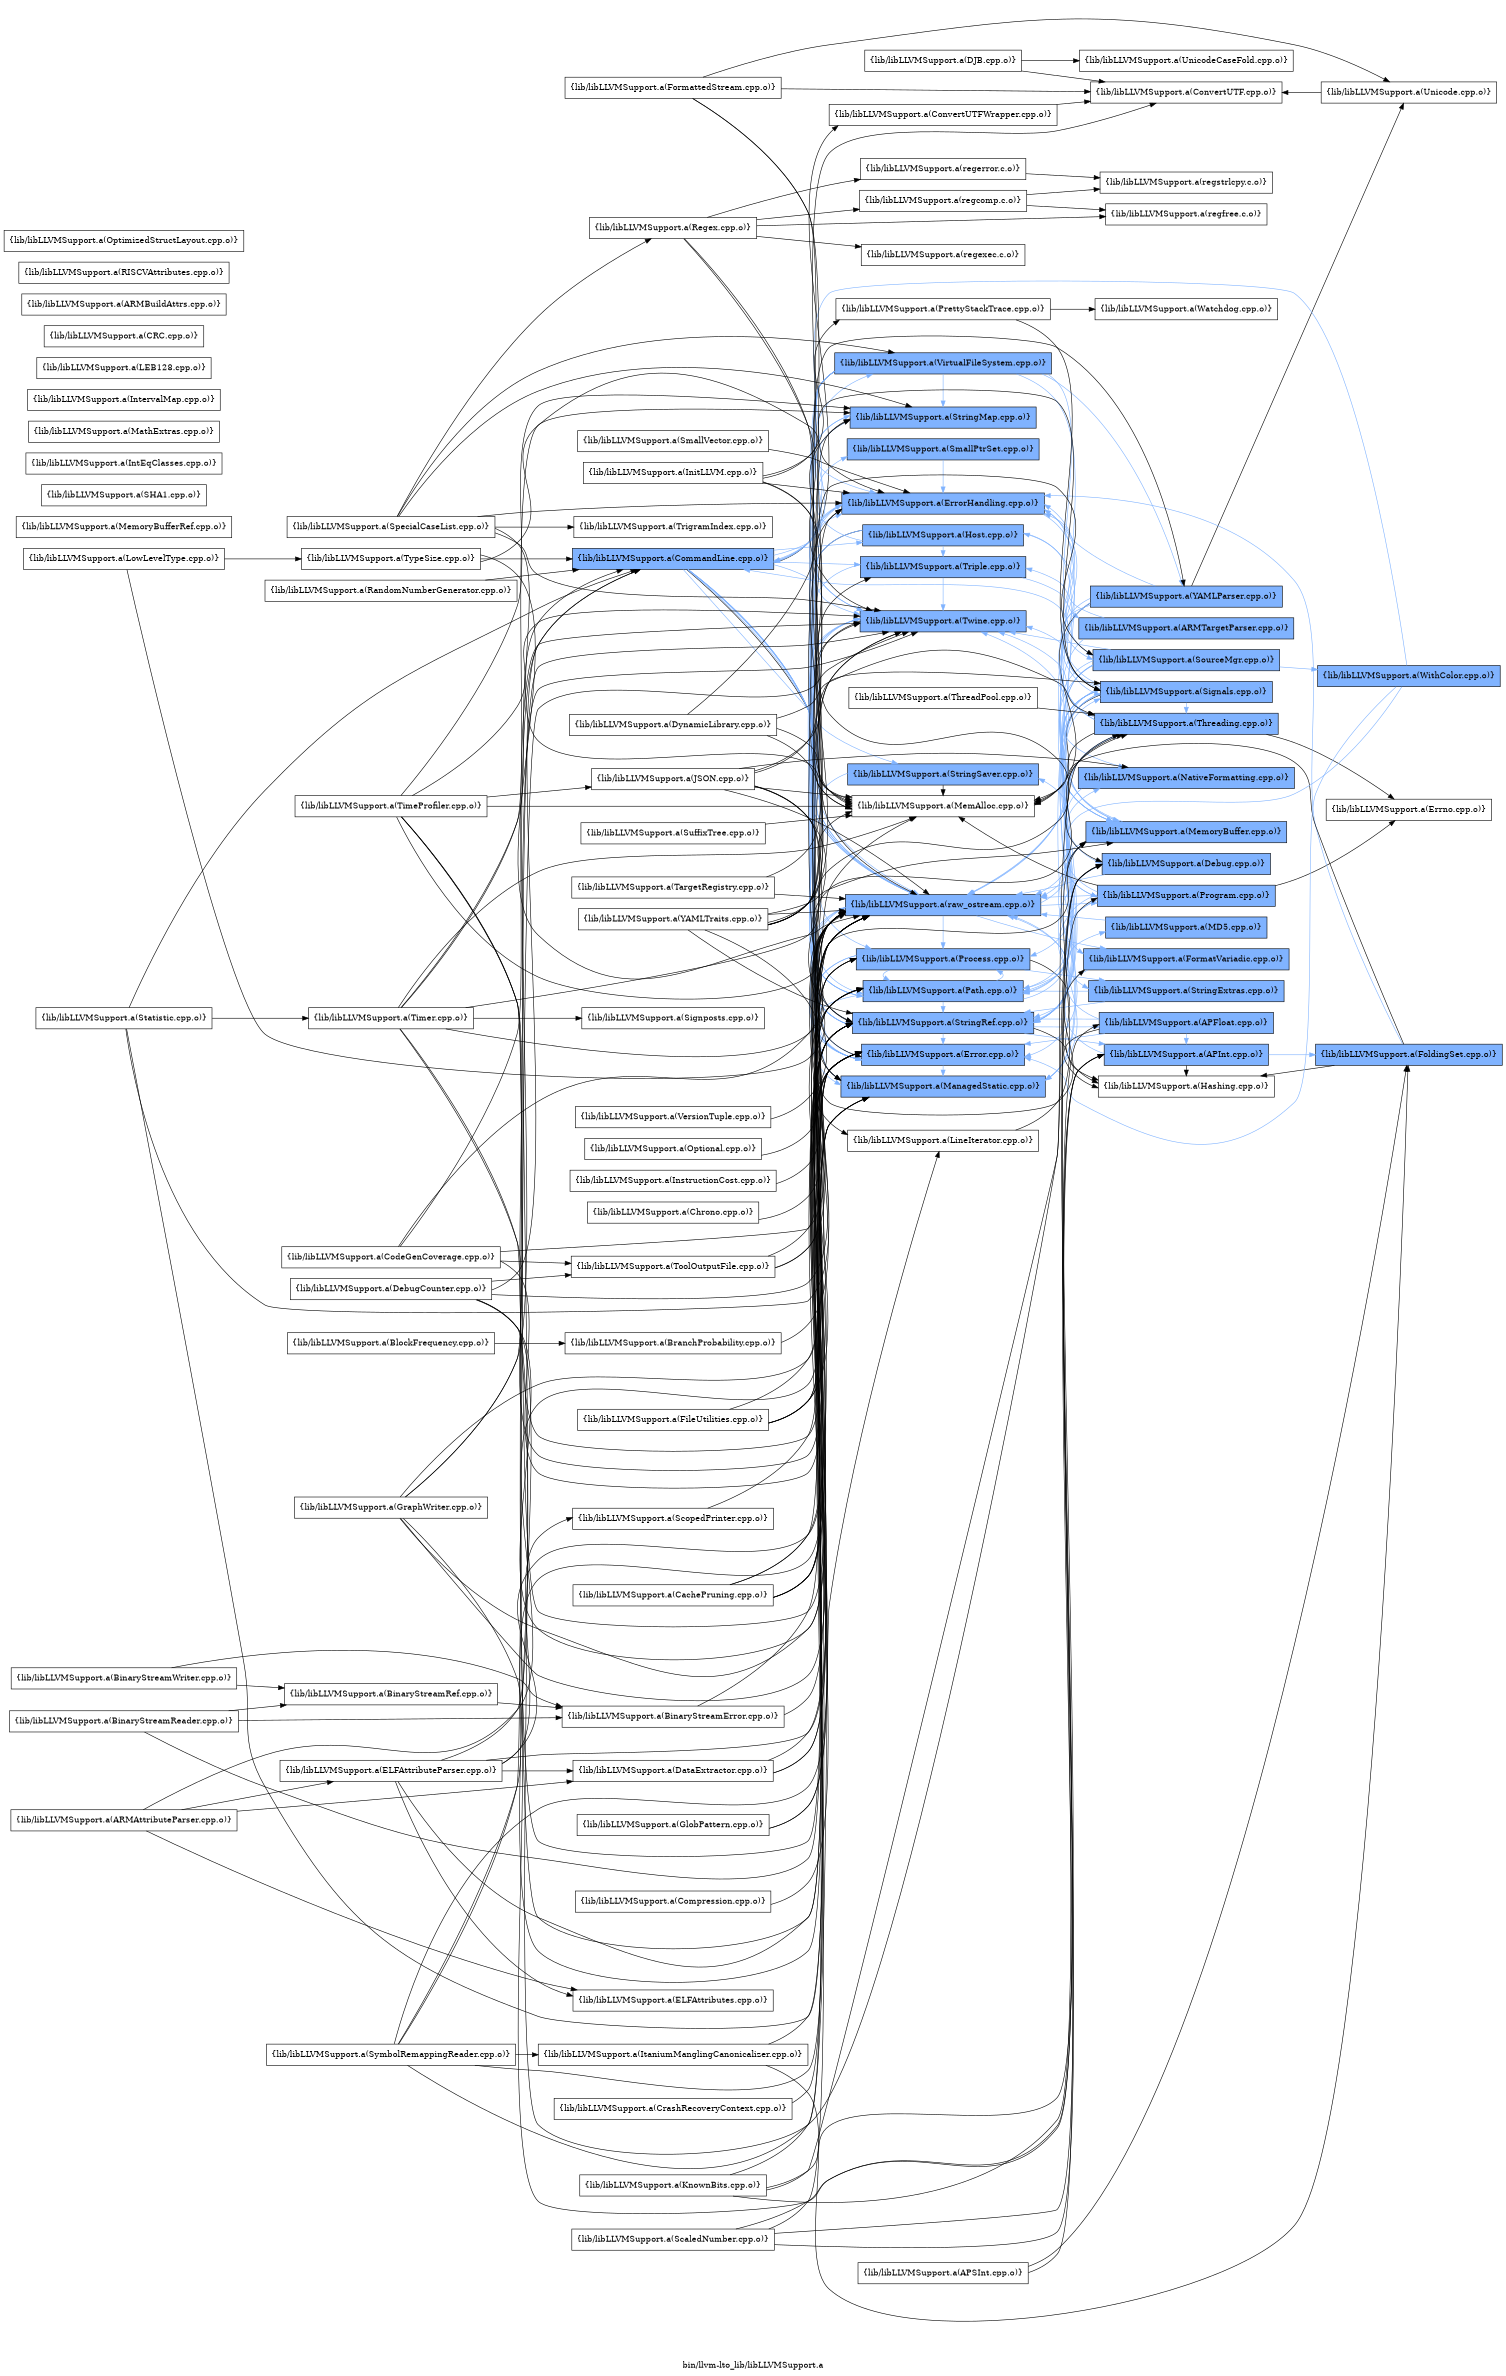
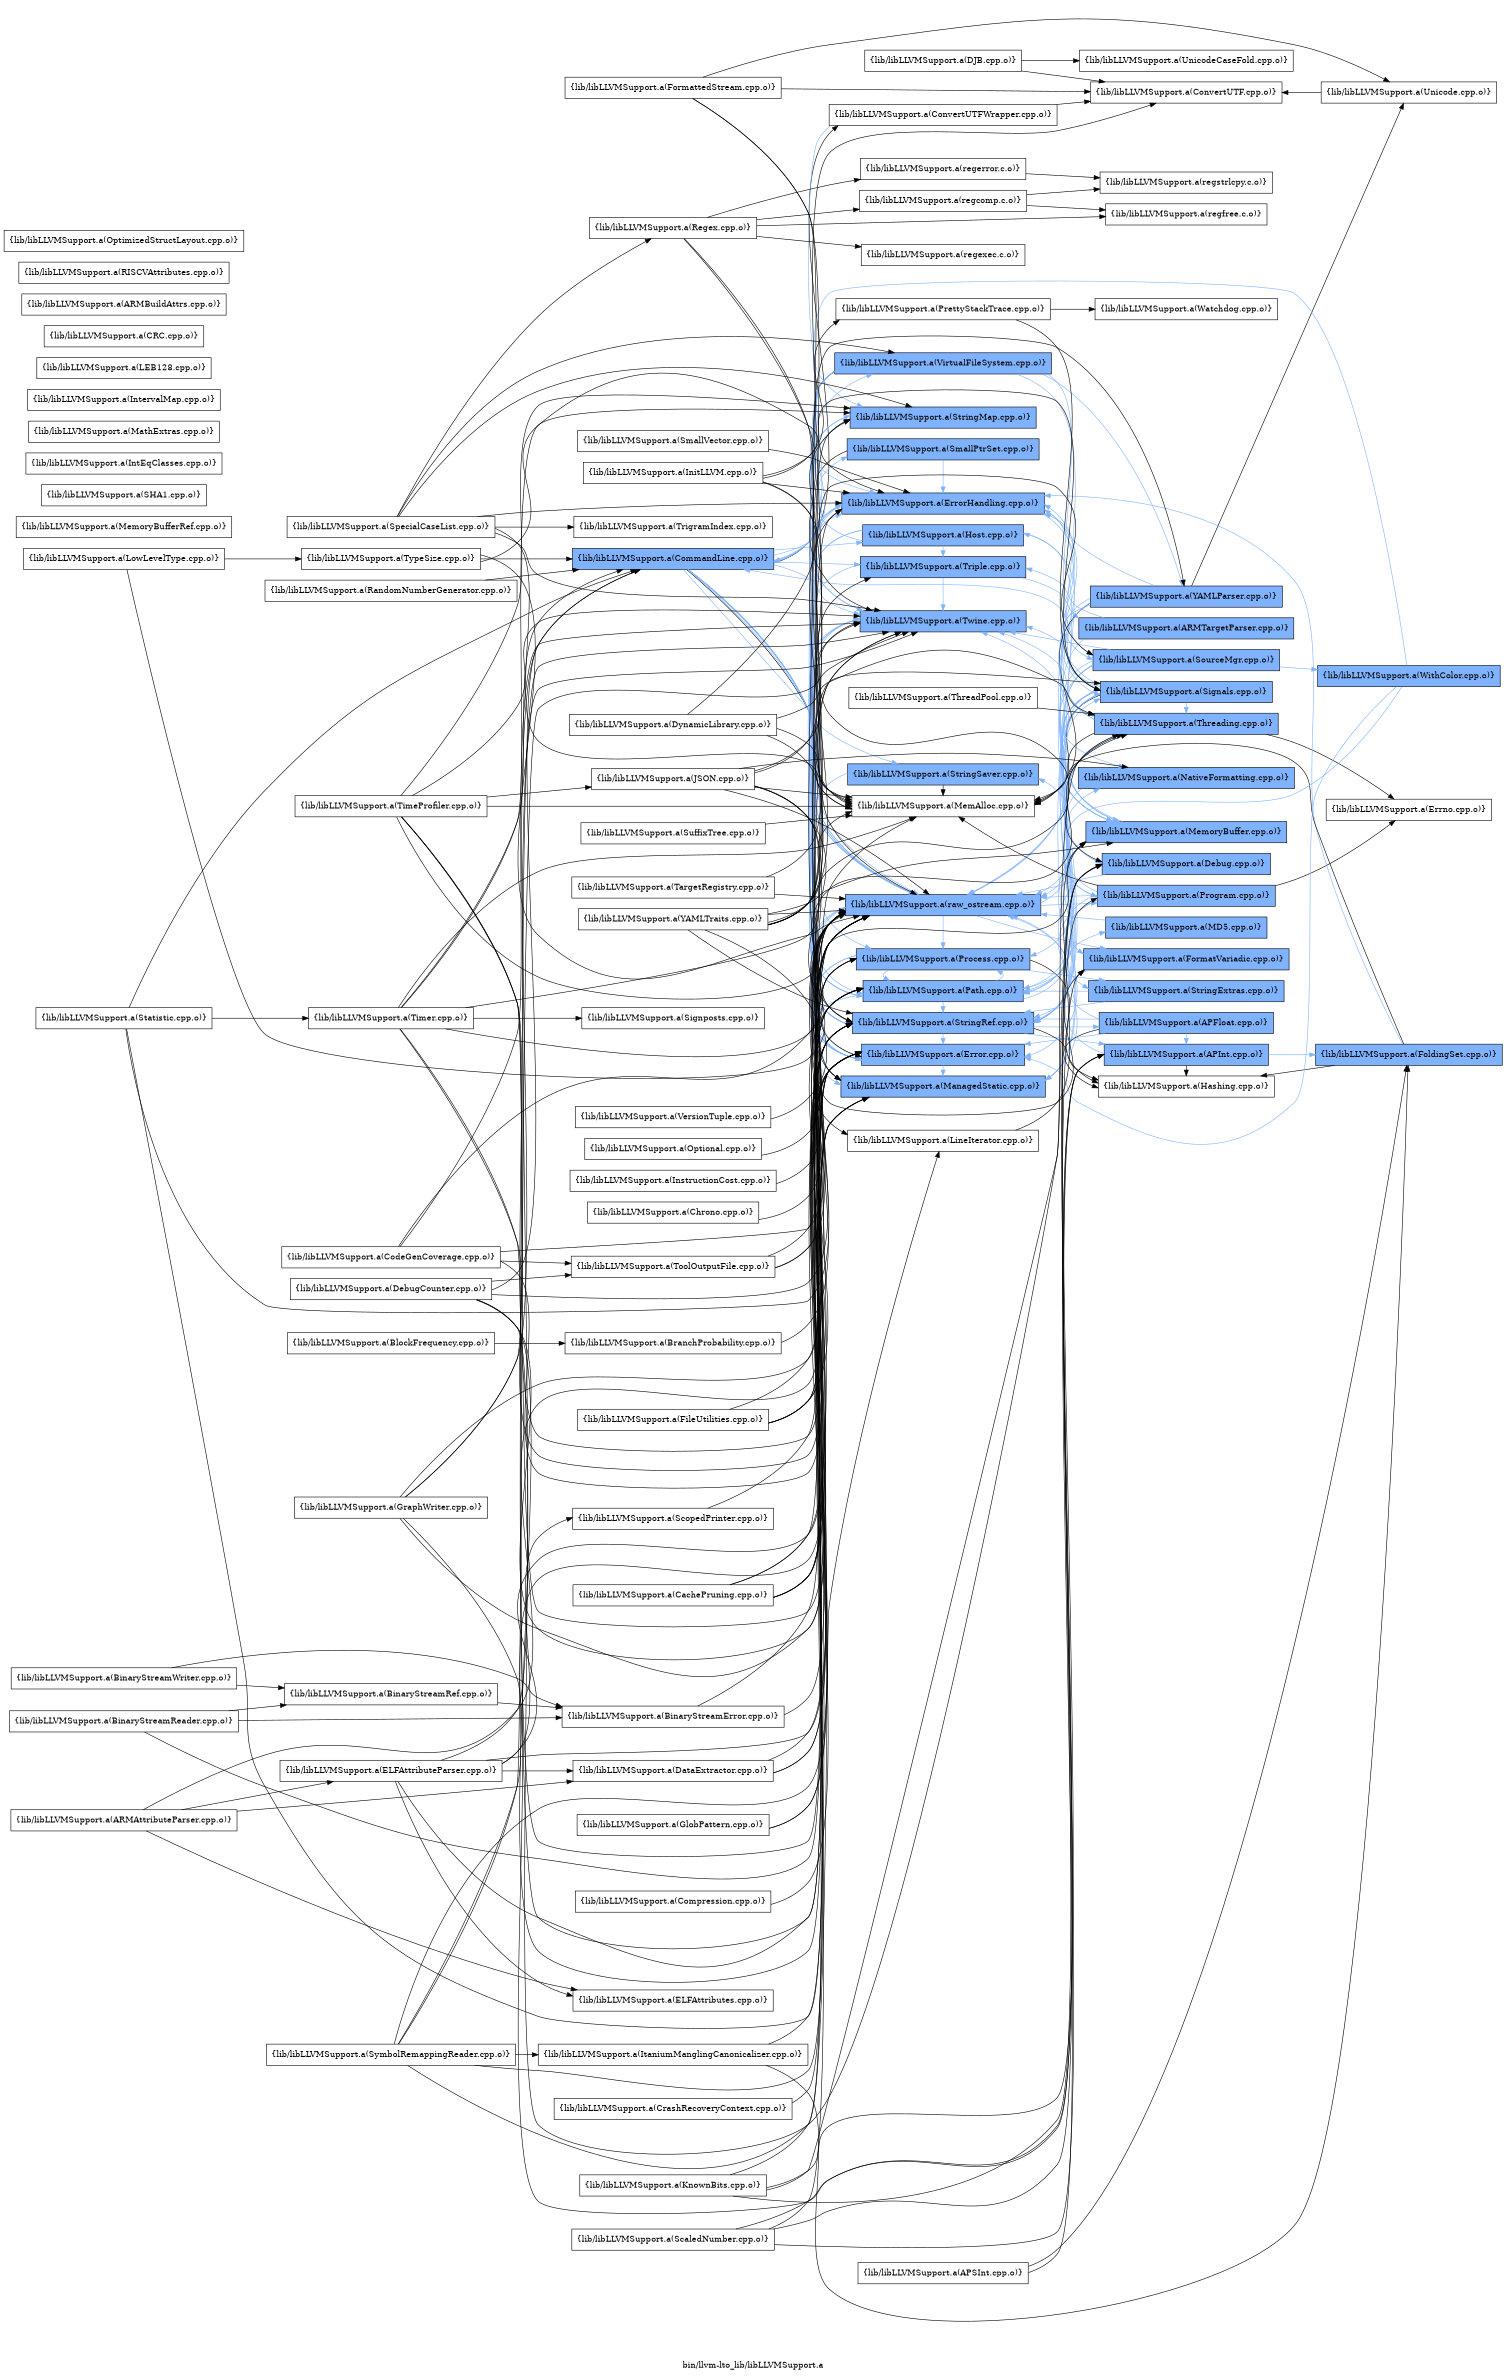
edge "{lib/libLLVMSupport.a(VirtualFileSystem.cpp.o)}" -> "{lib/libLLVMSupport.a(StringMap.cpp.o)}": now "{lib/libLLVMSupport.a(ConvertUTFWrapper.cpp.o)}" -> "{lib/libLLVMSupport.a(StringMap.cpp.o)}"
edge "{lib/libLLVMSupport.a(Host.cpp.o)}" -> "{lib/libLLVMSupport.a(MemAlloc.cpp.o)}": now "{lib/libLLVMSupport.a(SmallPtrSet.cpp.o)}" -> "{lib/libLLVMSupport.a(MemAlloc.cpp.o)}"
edge "{lib/libLLVMSupport.a(GraphWriter.cpp.o)}" -> "{lib/libLLVMSupport.a(StringRef.cpp.o)}": removed
edge "{lib/libLLVMSupport.a(ScaledNumber.cpp.o)}" -> "{lib/libLLVMSupport.a(APFloat.cpp.o)}": now "{lib/libLLVMSupport.a(ScaledNumber.cpp.o)}" -> "{lib/libLLVMSupport.a(FormatVariadic.cpp.o)}"
